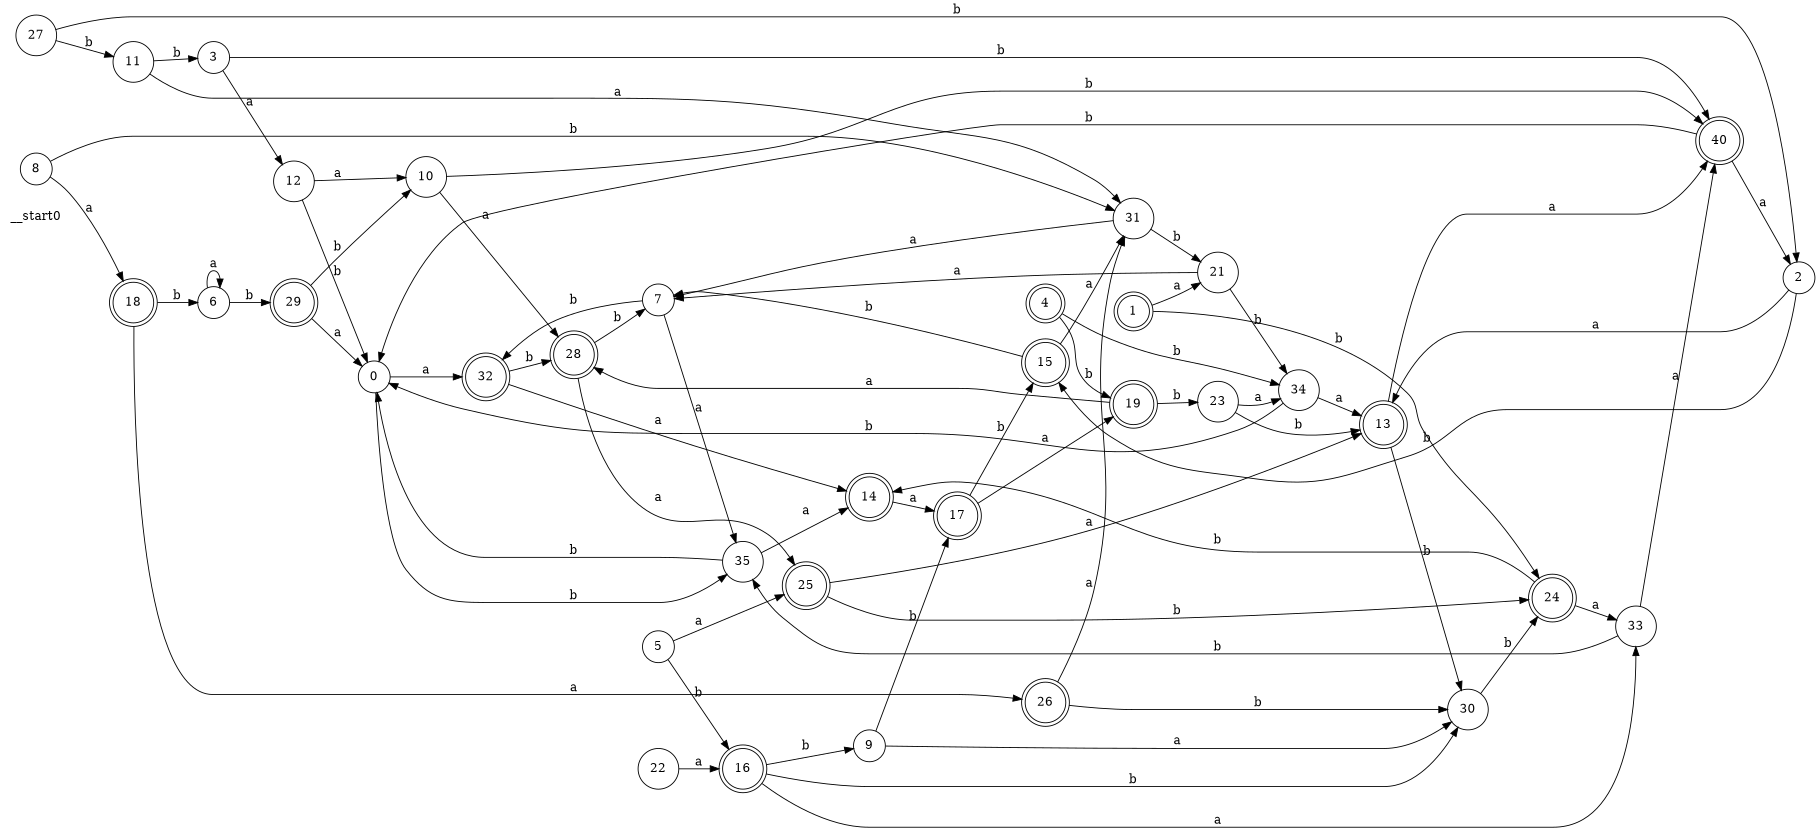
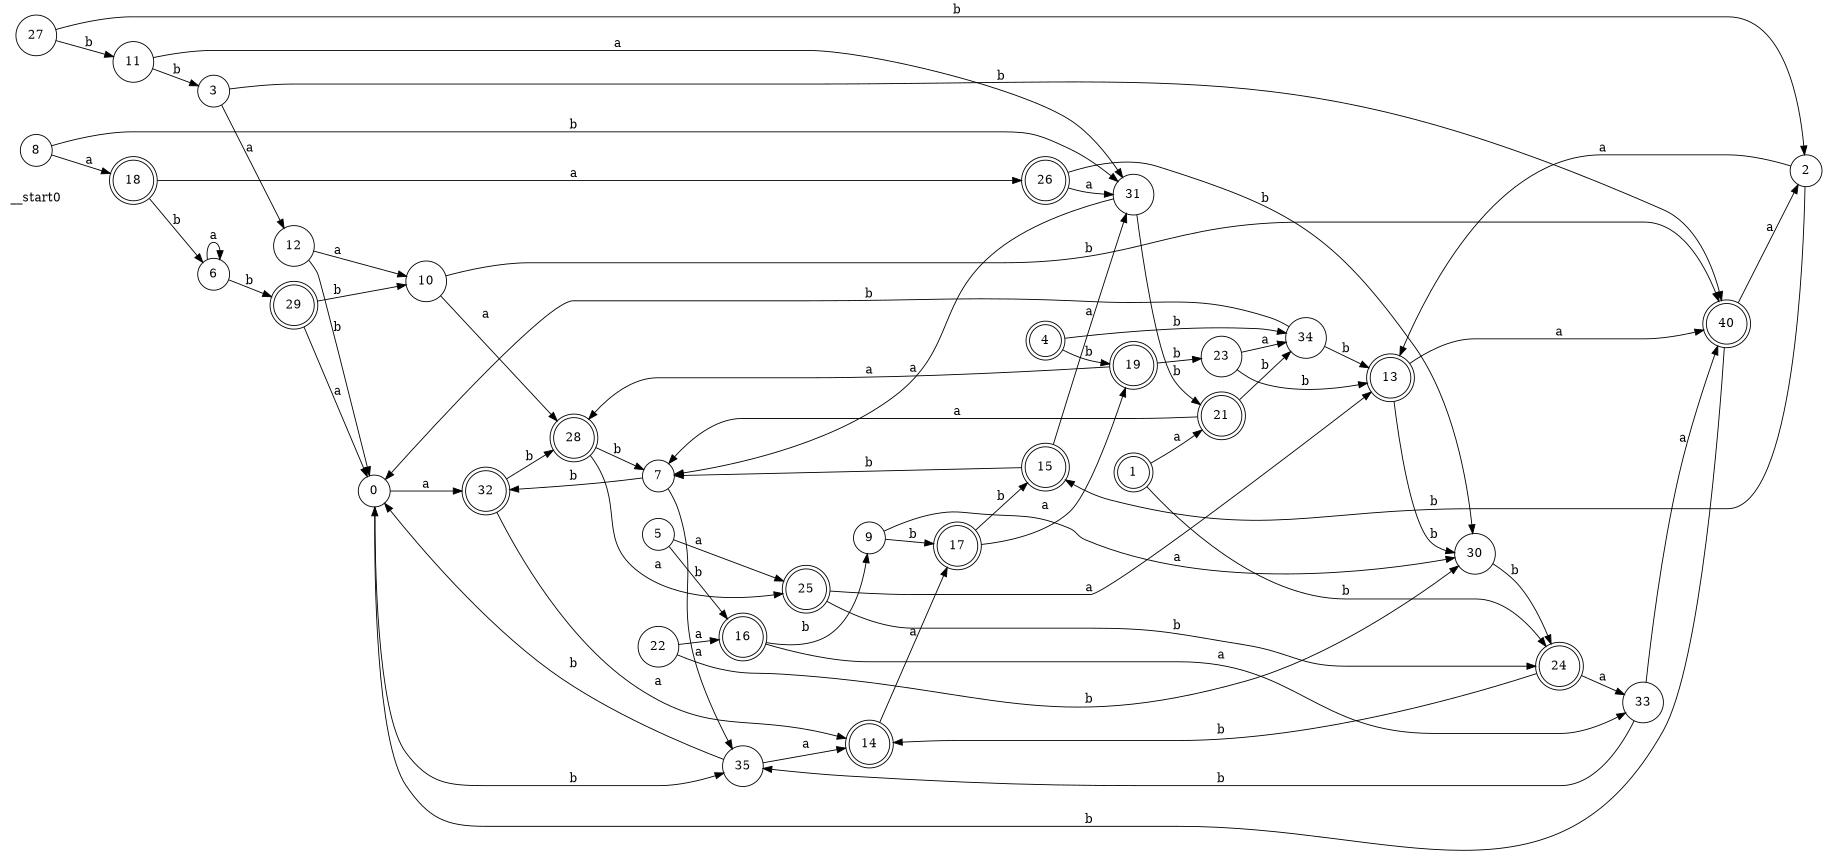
node "21": shape circle -> doublecircle
edge "34" -> "13": label "a" -> "b"
edge "16" -> "30": now "22" -> "30"
